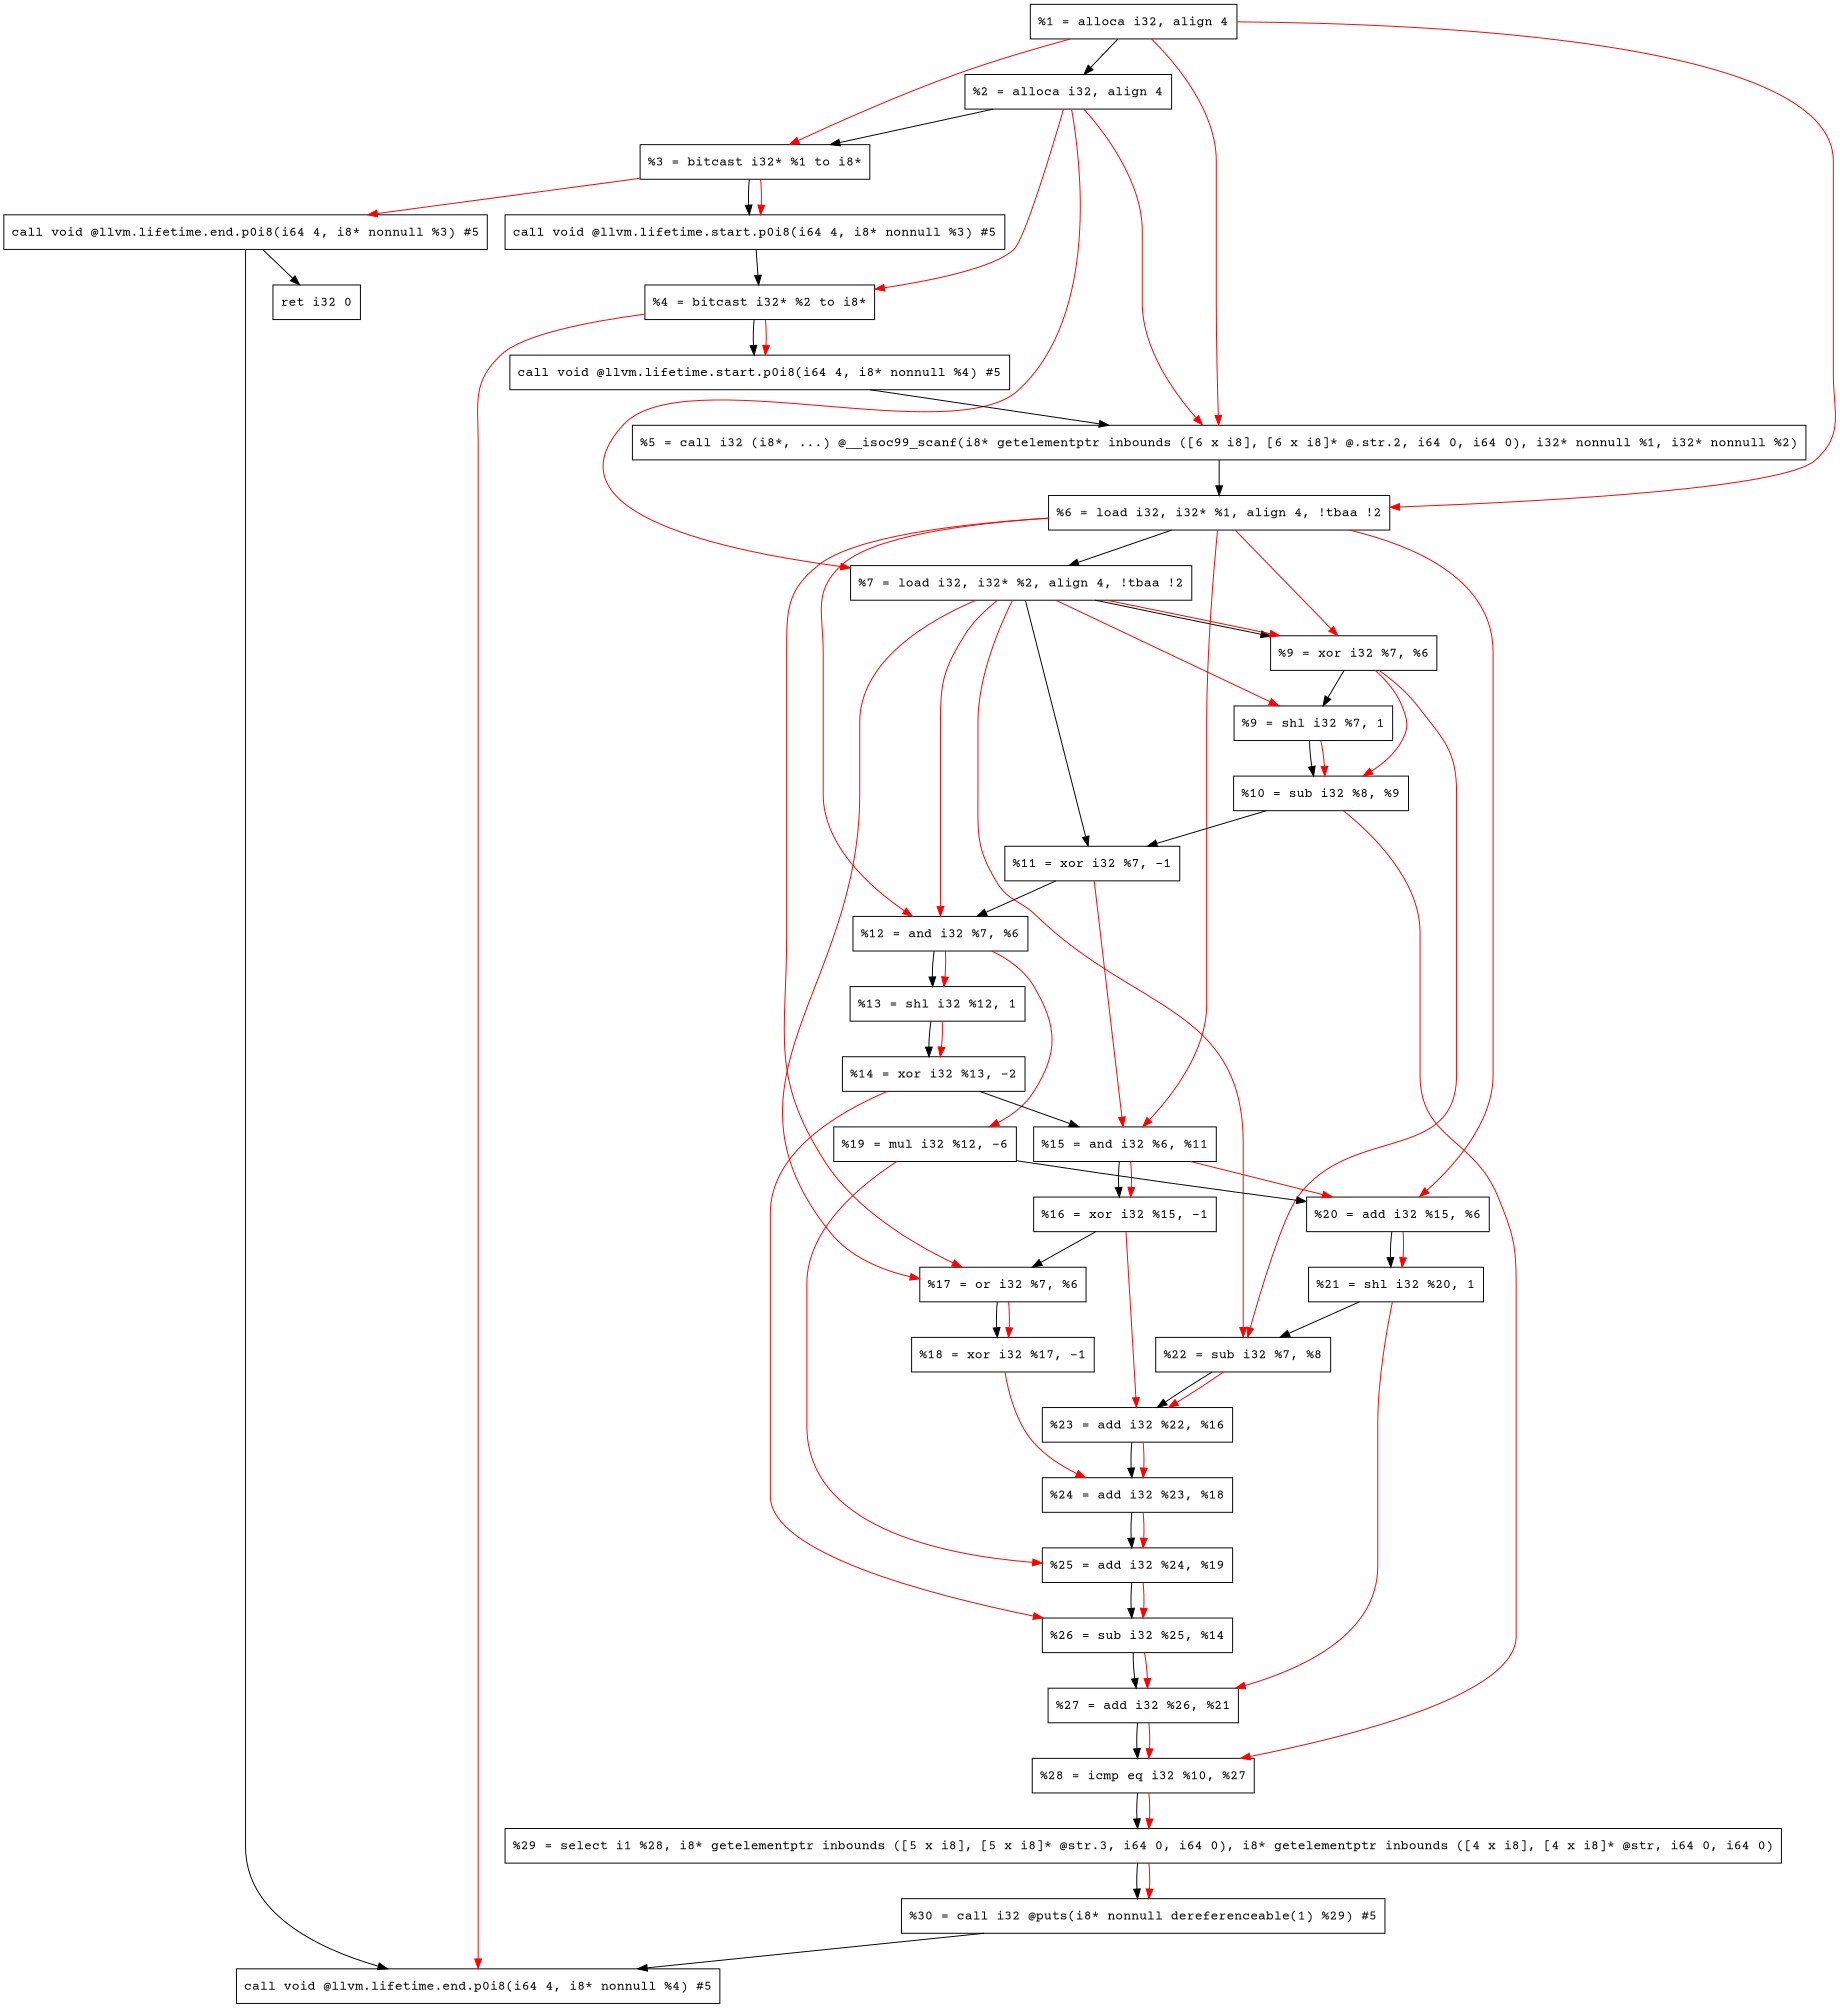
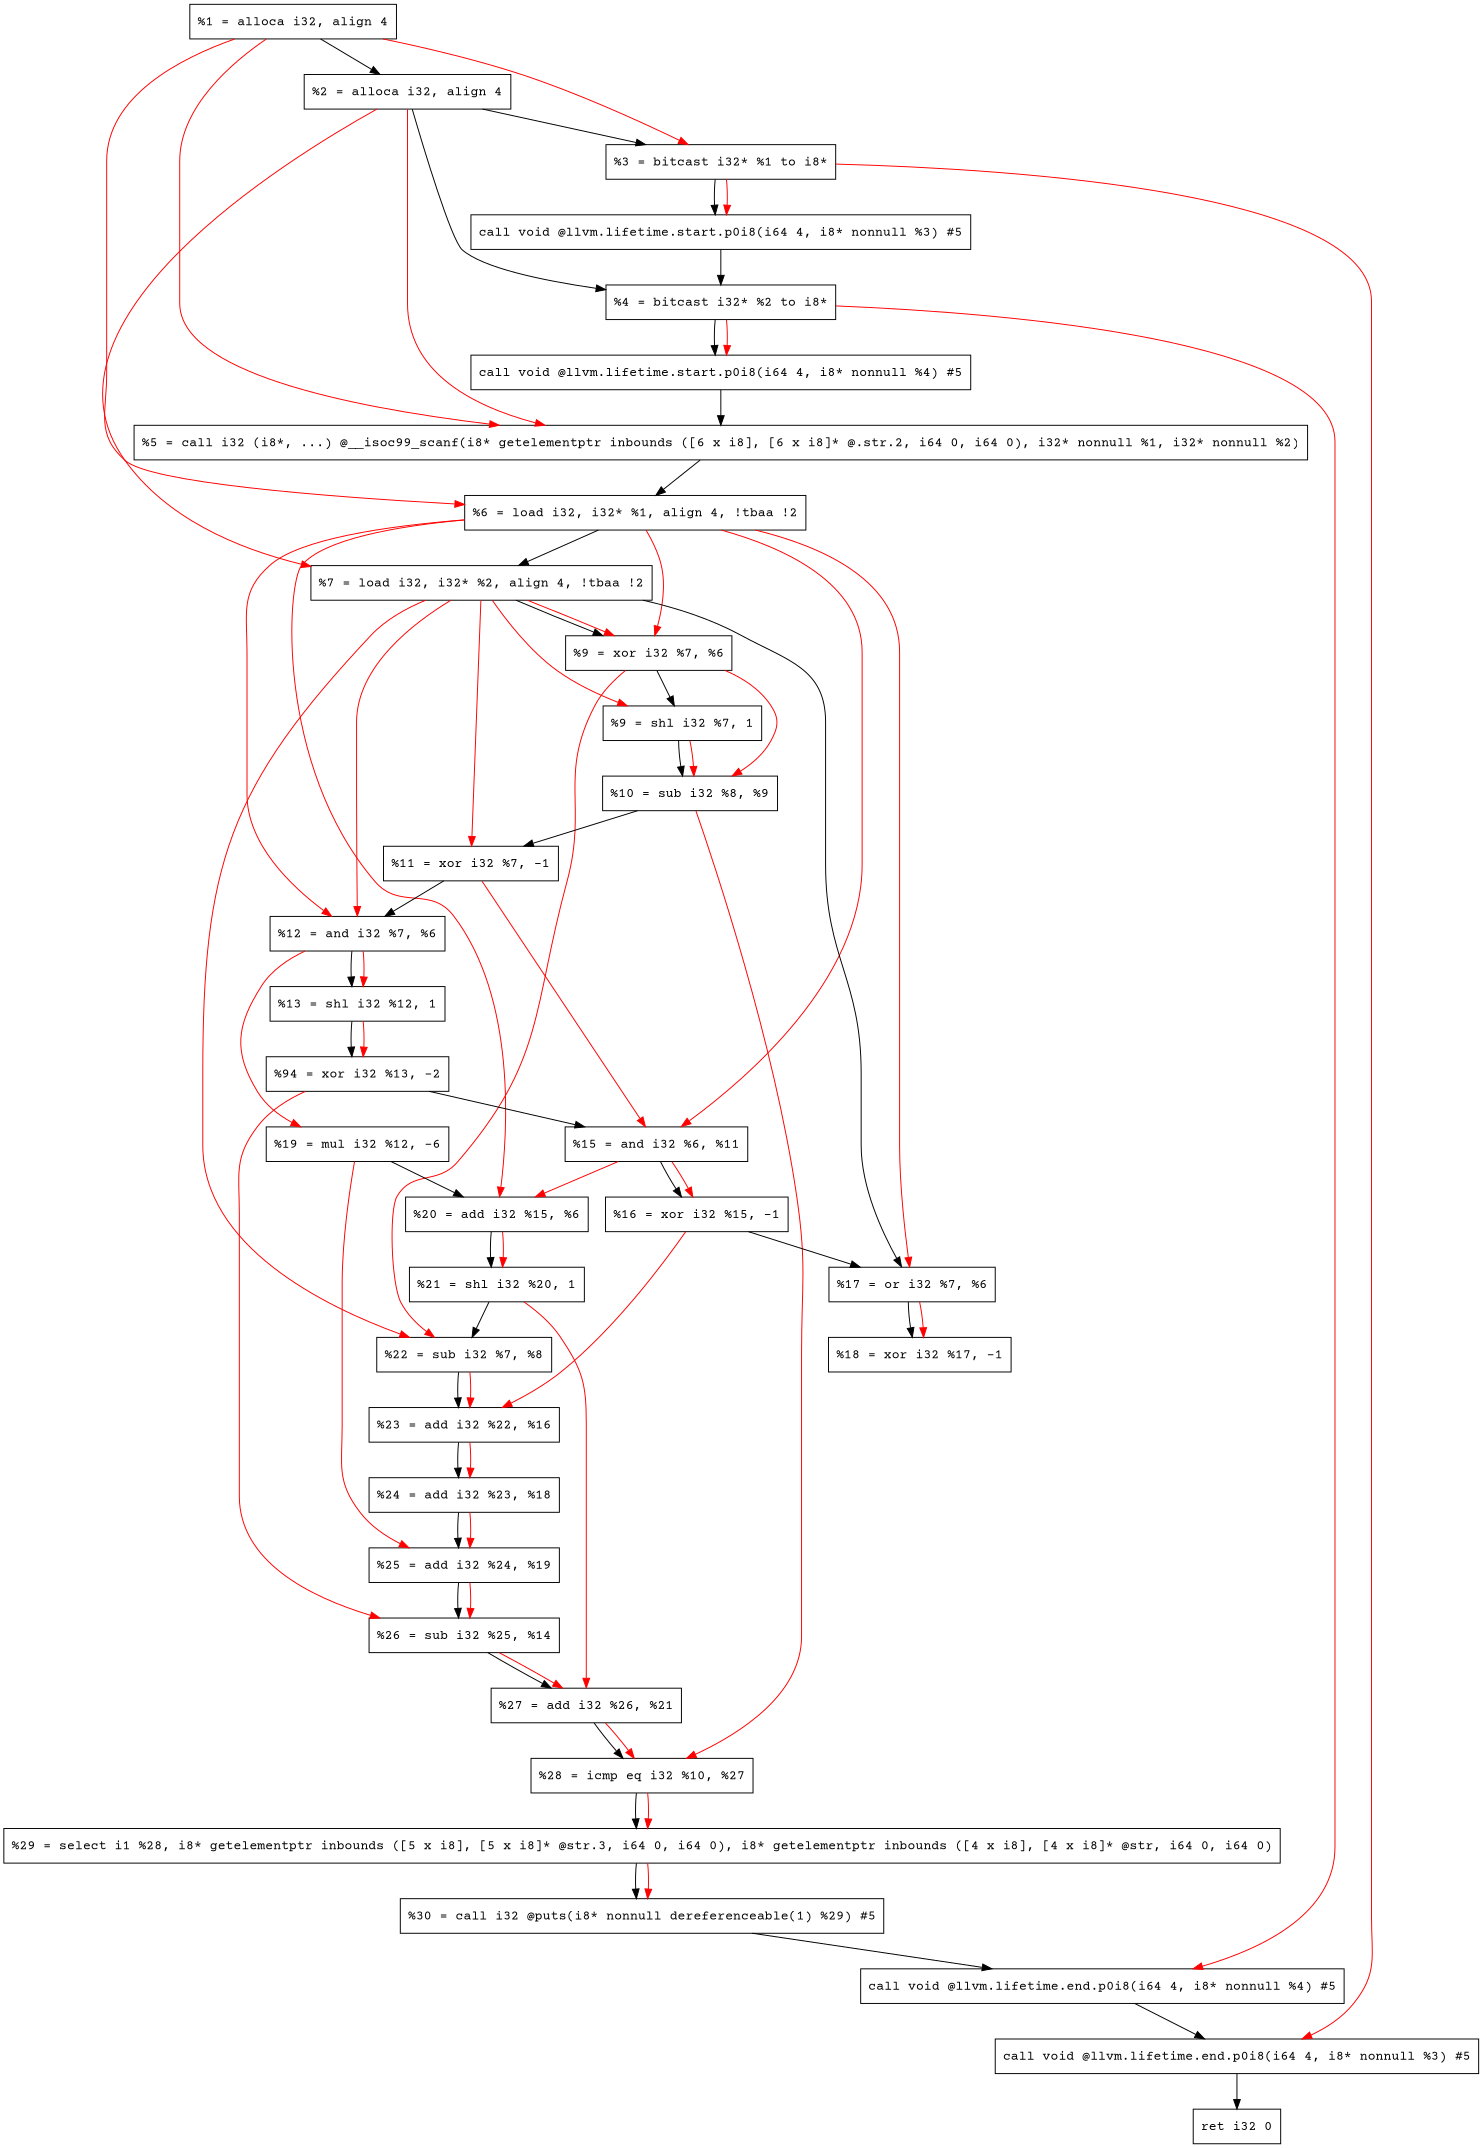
edge "%2 = alloca i32, align 4" -> "%4 = bitcast i32* %2 to i8*": color red -> black
edge "%7 = load i32, i32* %2, align 4, !tbaa !2" -> "%11 = xor i32 %7, -1": color black -> red
edge "%7 = load i32, i32* %2, align 4, !tbaa !2" -> "%17 = or i32 %7, %6": color red -> black
node "%14 = xor i32 %13, -2": label "%14 = xor i32 %13, -2" -> "%94 = xor i32 %13, -2"
edge "call void @llvm.lifetime.end.p0i8(i64 4, i8* nonnull %3) #5" -> "call void @llvm.lifetime.end.p0i8(i64 4, i8* nonnull %4) #5": reversed
edge "%18 = xor i32 %17, -1" -> "%24 = add i32 %23, %18": removed
